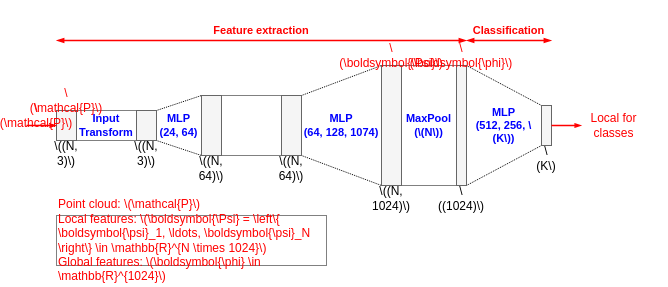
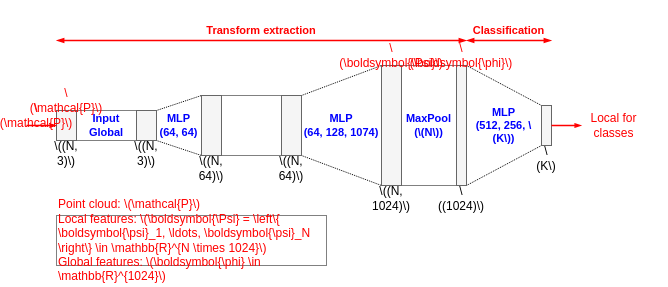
node "Feature extraction": label "Feature extraction" -> "Transform extraction"
node "Input Transform": label "Input Transform" -> "Input Global"
node "MLP (24, 64)": label "MLP (24, 64)" -> "MLP (64, 64)"
